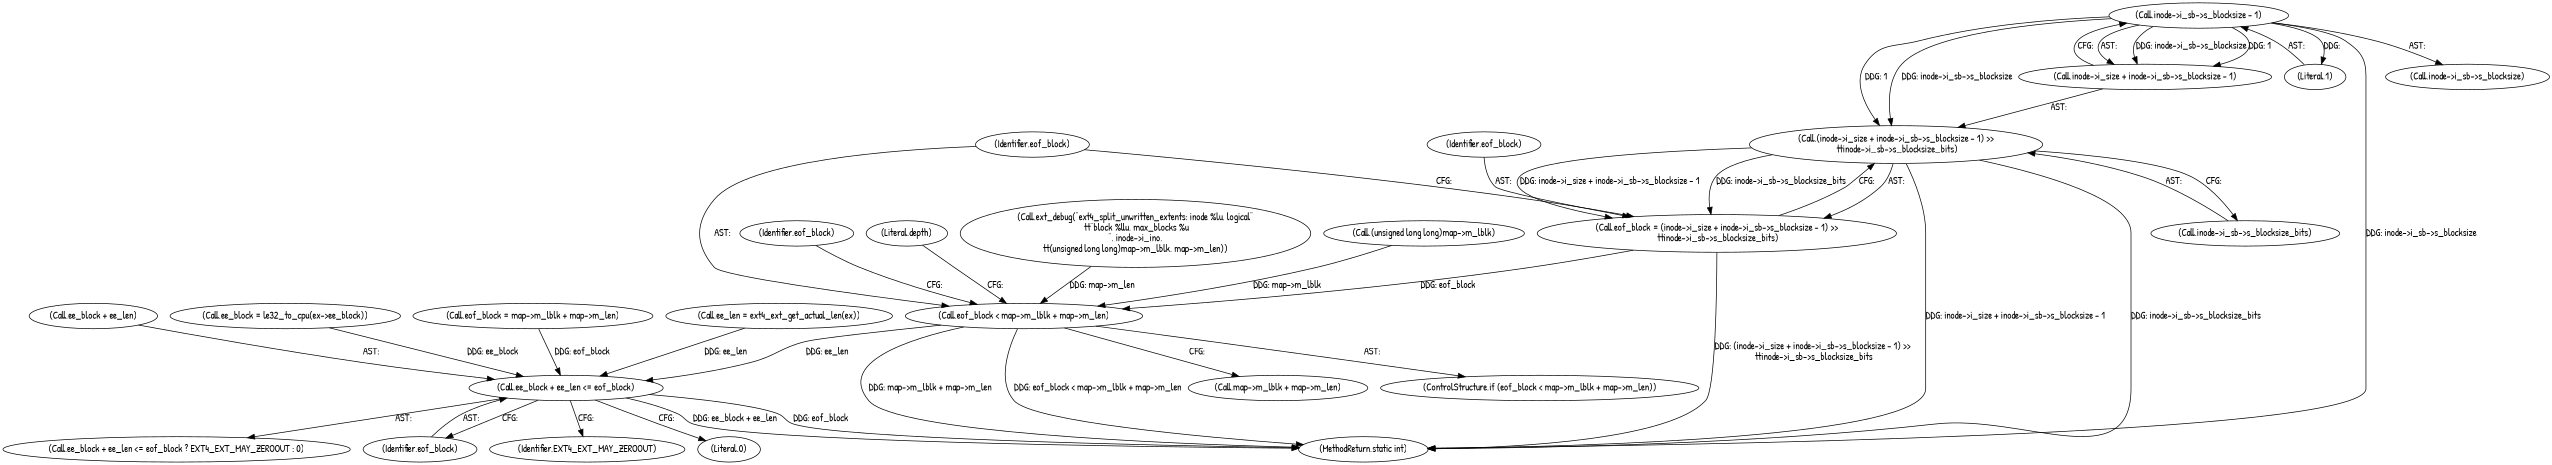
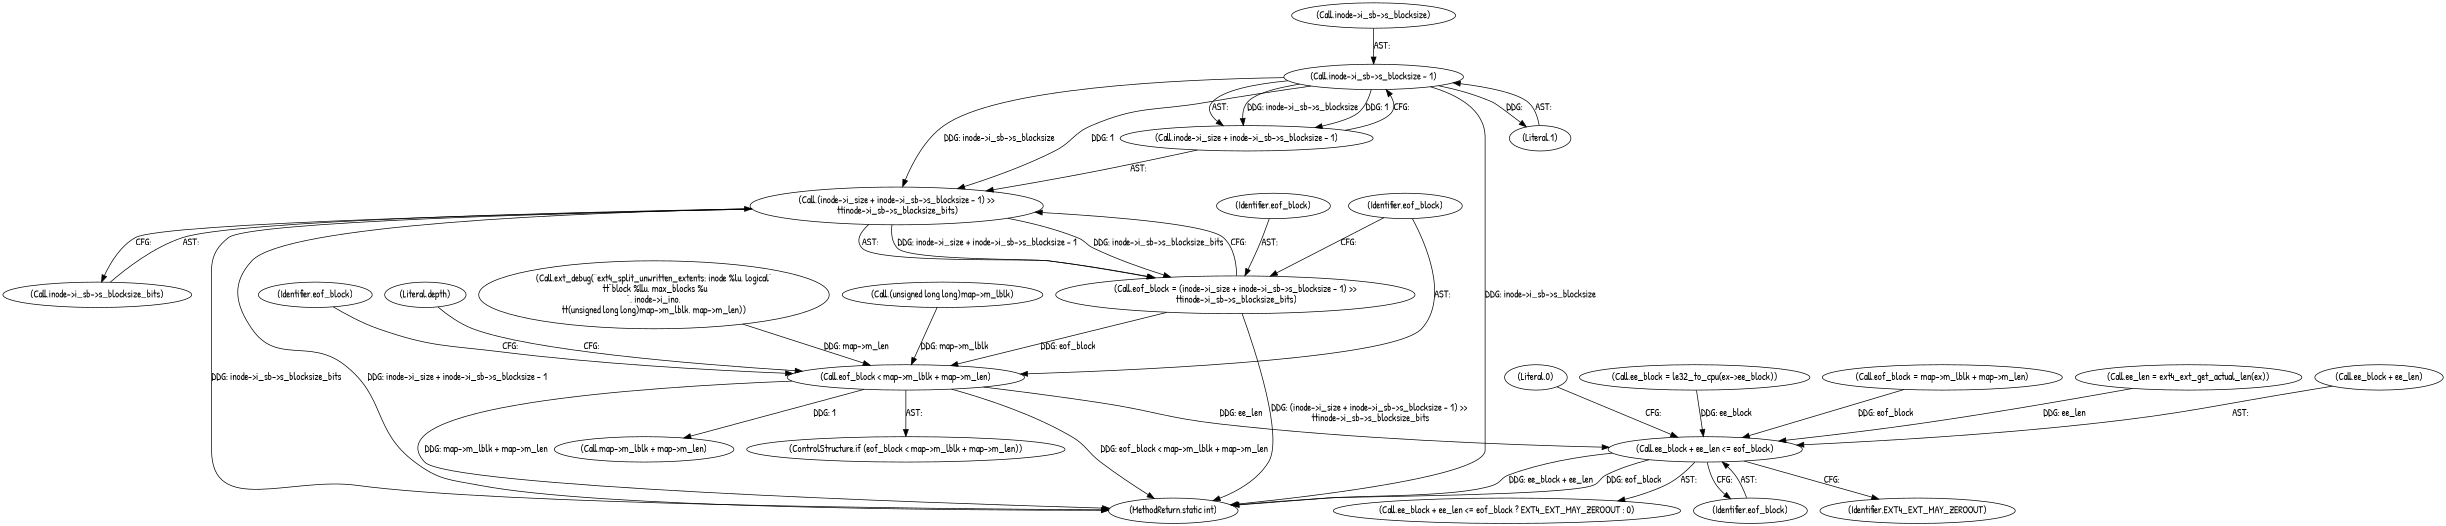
edge "(Call,inode->i_sb->s_blocksize - 1)" -> "(Call,inode->i_sb->s_blocksize)": reversed
edge "(Call,eof_block < map->m_lblk + map->m_len)" -> "(Call,map->m_lblk + map->m_len)": label "CFG: " -> "DDG: 1"
edge "(Call,ee_block + ee_len <= eof_block)" -> "(Literal,0)": reversed
